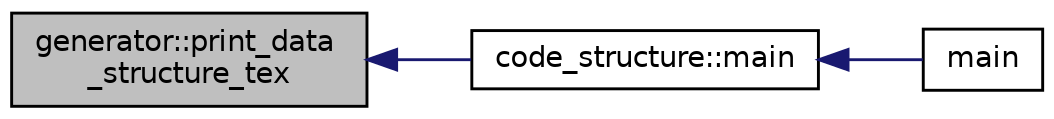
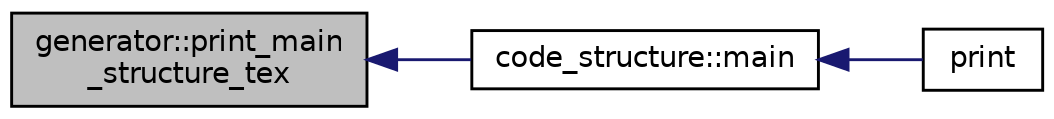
node "generator::print_data _structure_tex": label "generator::print_data _structure_tex" -> "generator::print_main _structure_tex"
node "main": label "main" -> "print"
